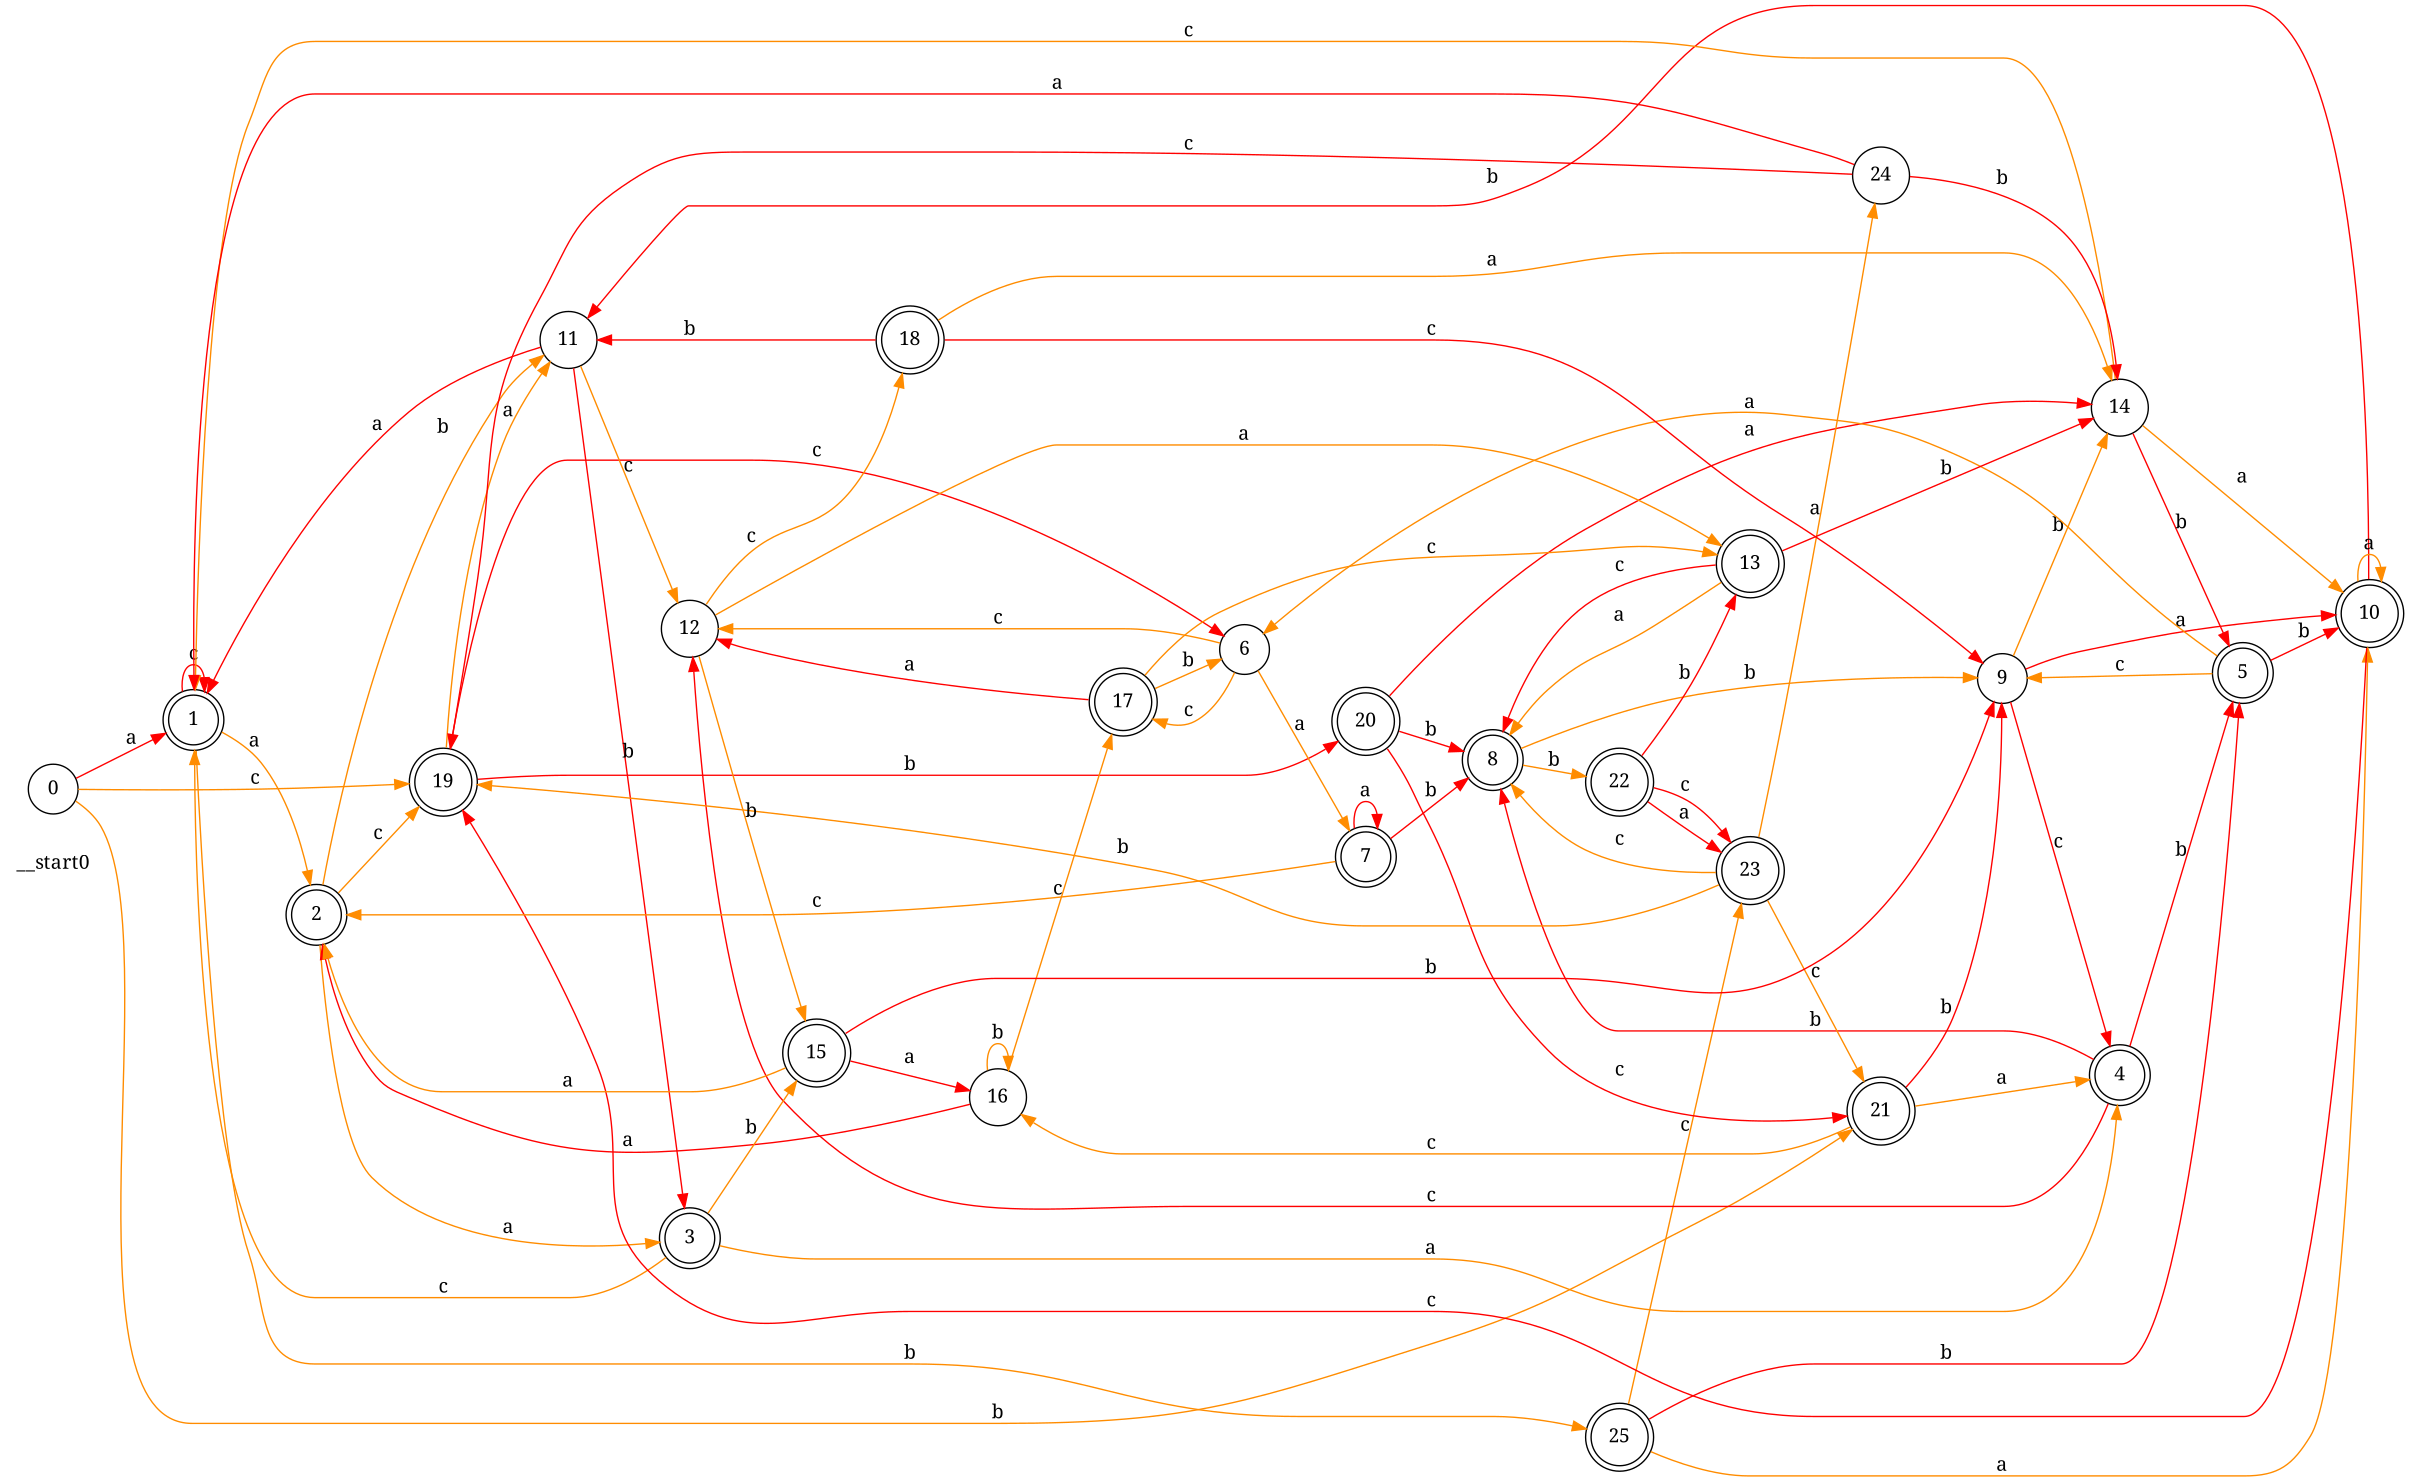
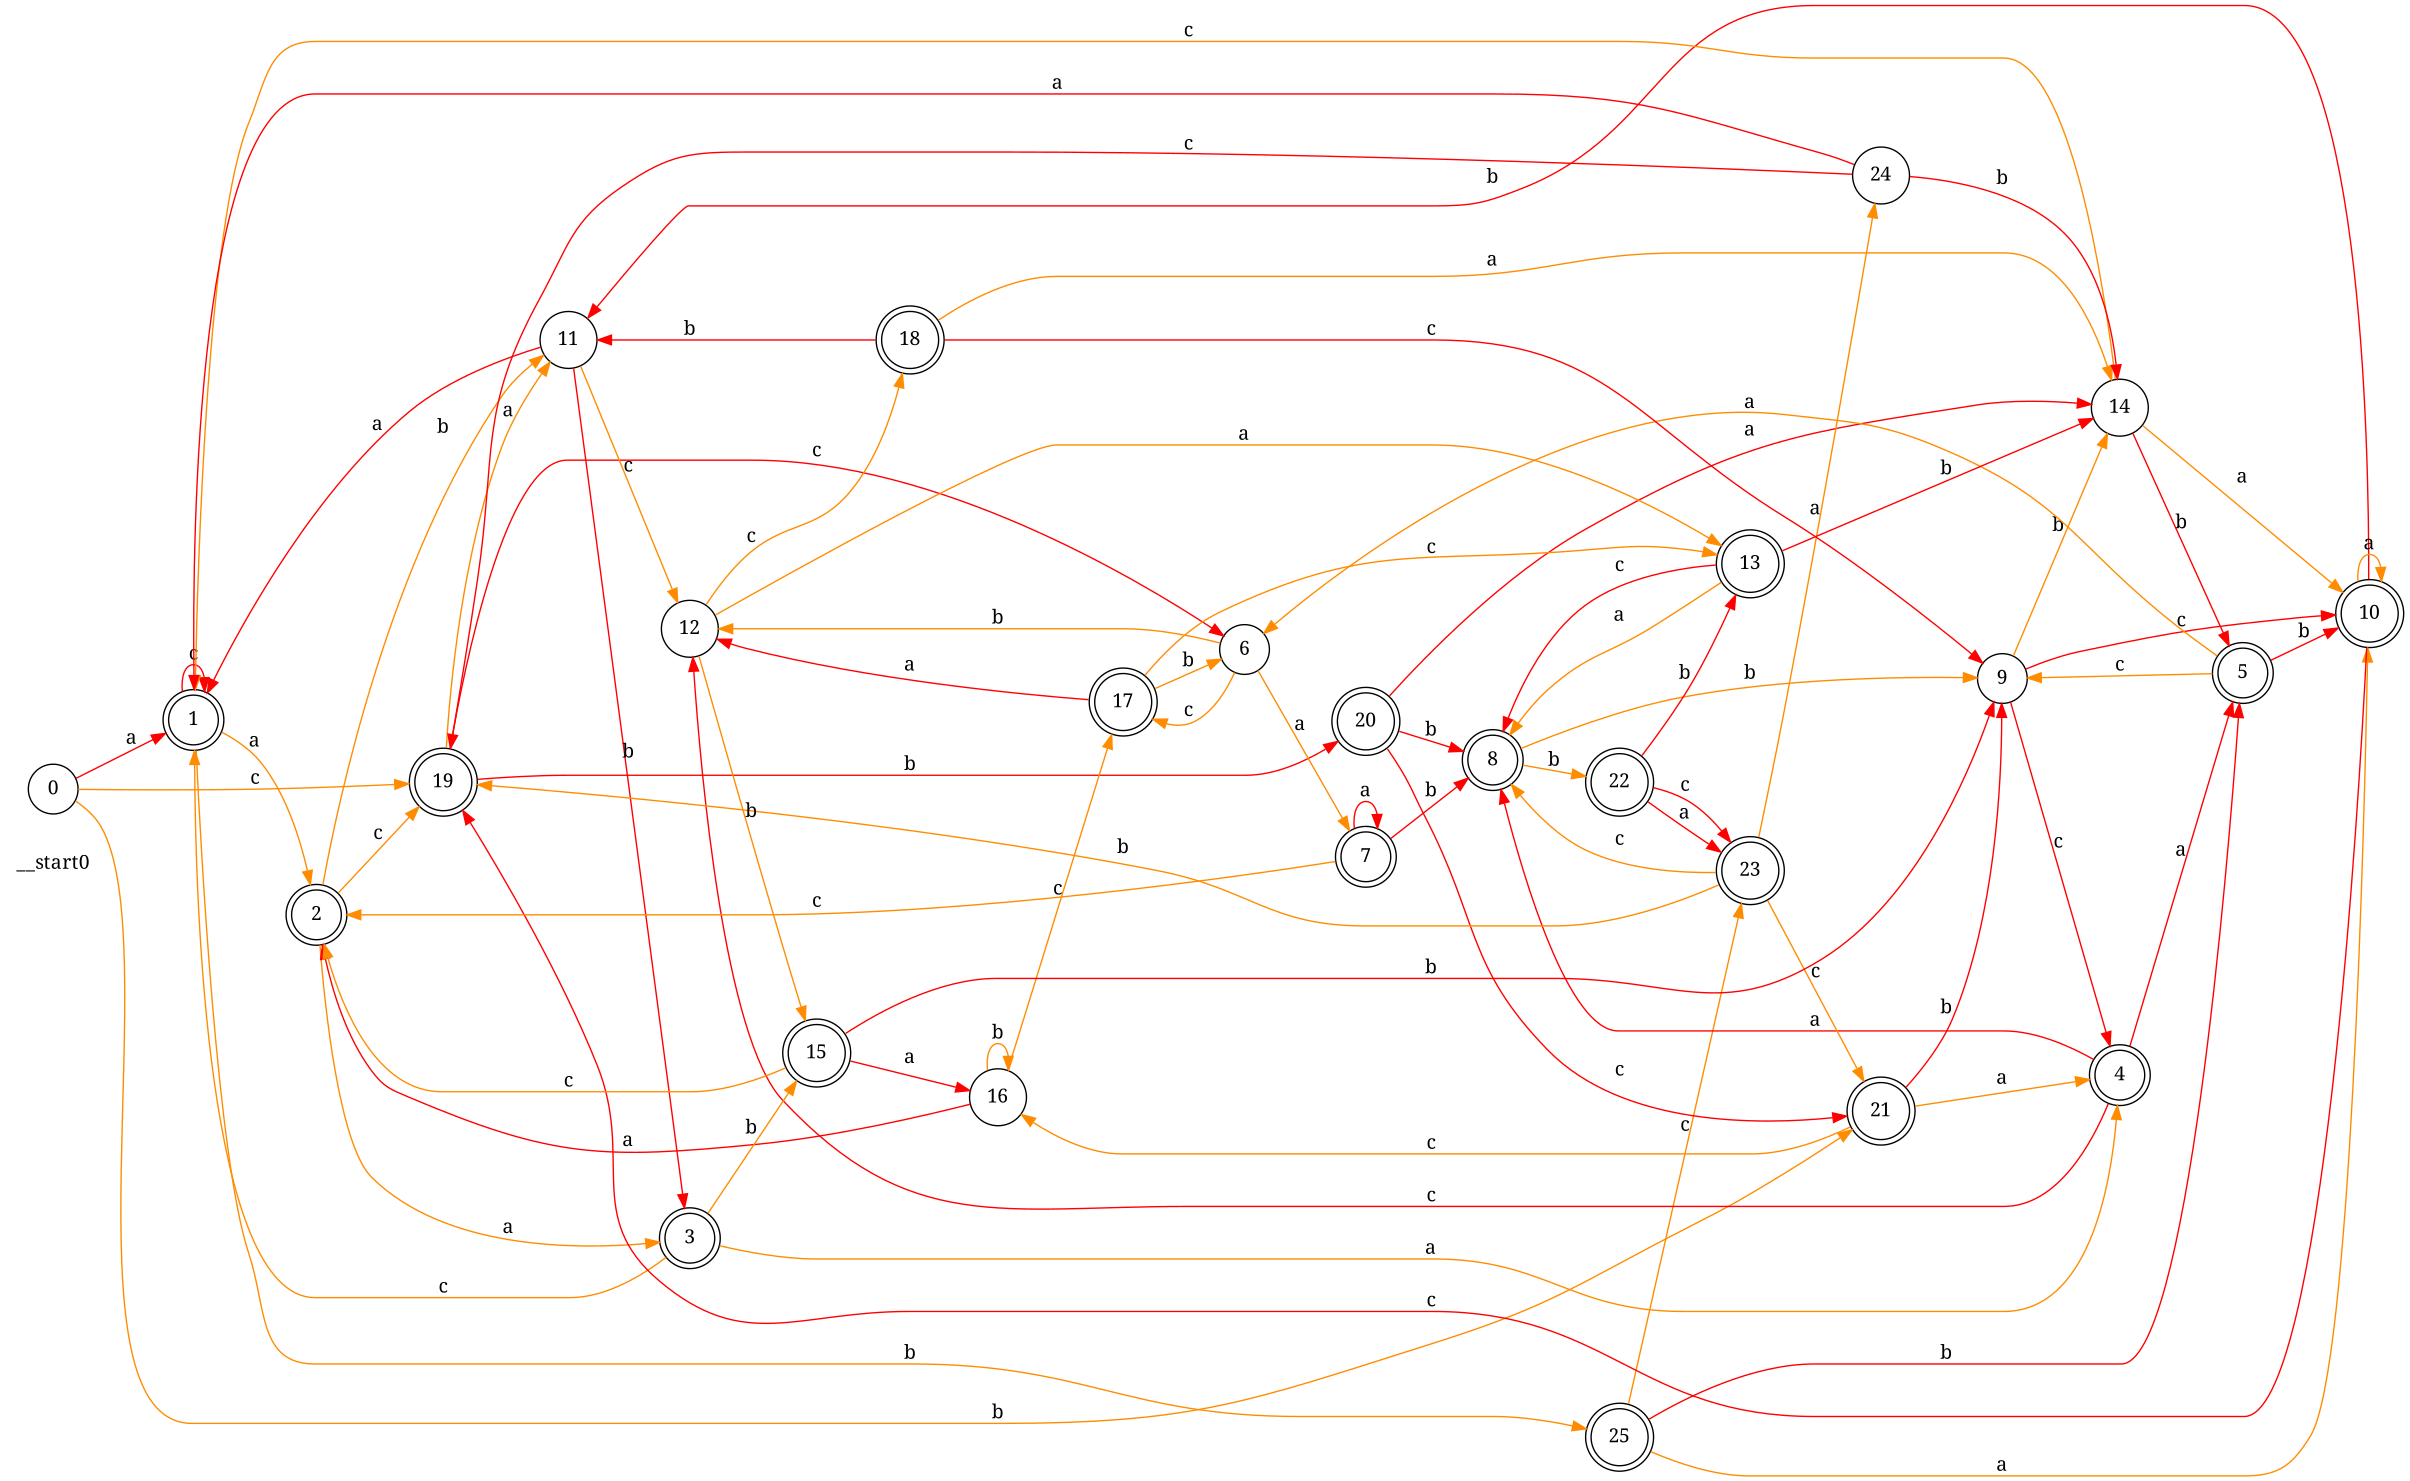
edge "6" -> "12": label "c" -> "b"
edge "9" -> "10": label "a" -> "c"
edge "4" -> "5": label "b" -> "a"
edge "4" -> "8": label "b" -> "a"
edge "15" -> "2": label "a" -> "c"
